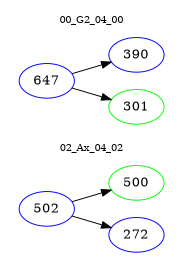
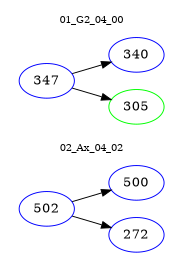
cluster "00_G2_04_00": label "00_G2_04_00" -> "01_G2_04_00"
node "390": label "390" -> "340"
node "647": label "647" -> "347"
node "301": label "301" -> "305"
node "500": color green -> blue
